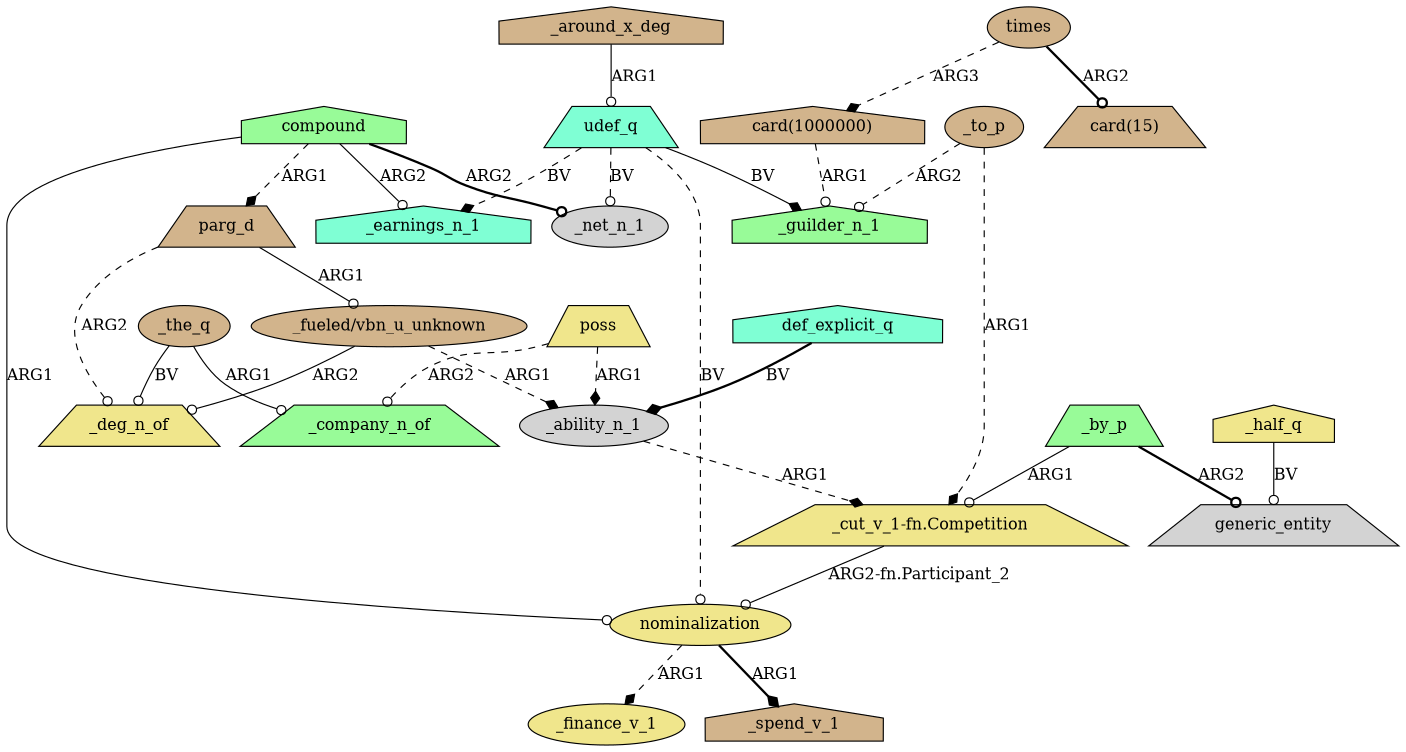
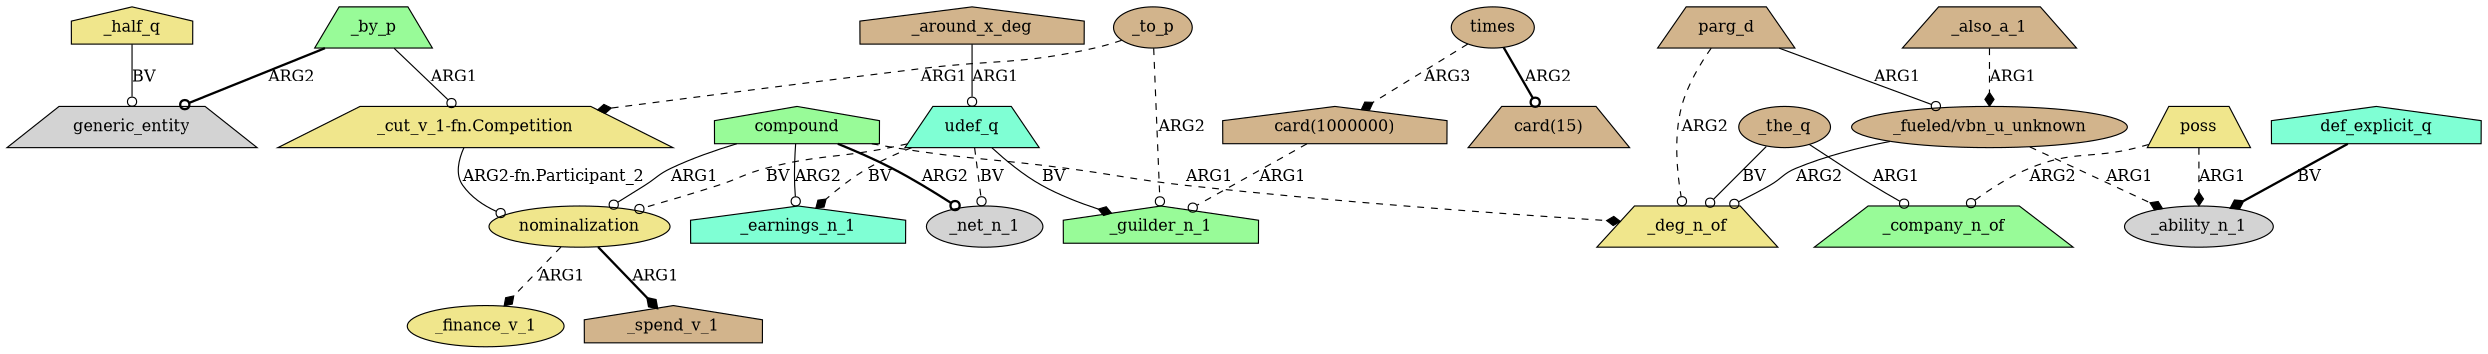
node "_also_a_1": added
edge "compound" -> "parg_d": now "compound" -> "_deg_n_of"
edge "_ability_n_1" -> "_cut_v_1-fn.Competition": removed, label "ARG1"
